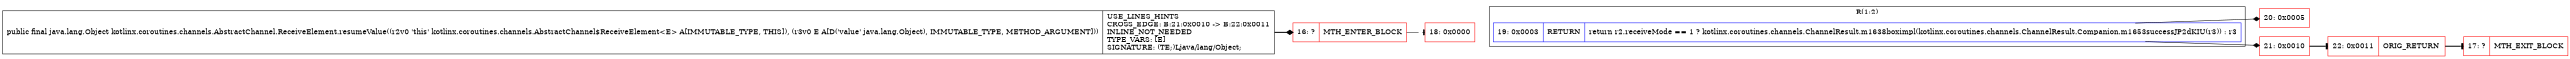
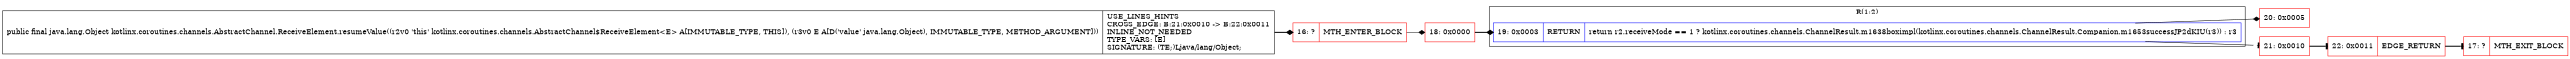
edge "16: ?" -> "18: 0x0000": arrowhead tee -> diamond
edge "18: 0x0000" -> "19: 0x0003": added
edge "19: 0x0003" -> "21: 0x0010": arrowhead diamond -> tee
node "22: 0x0011": text "ORIG_RETURN" -> "EDGE_RETURN"
